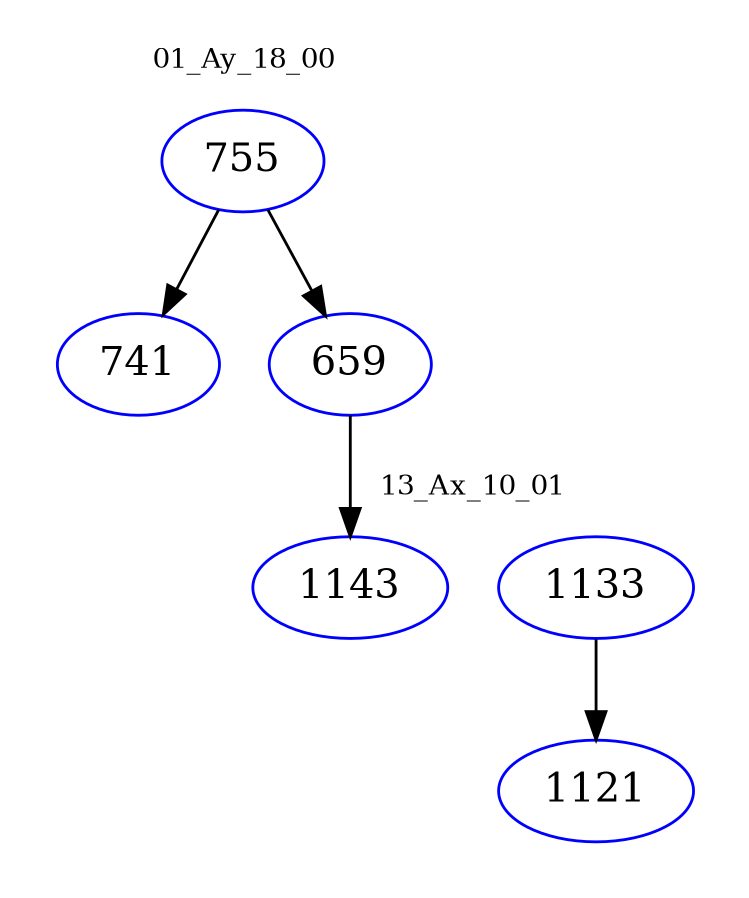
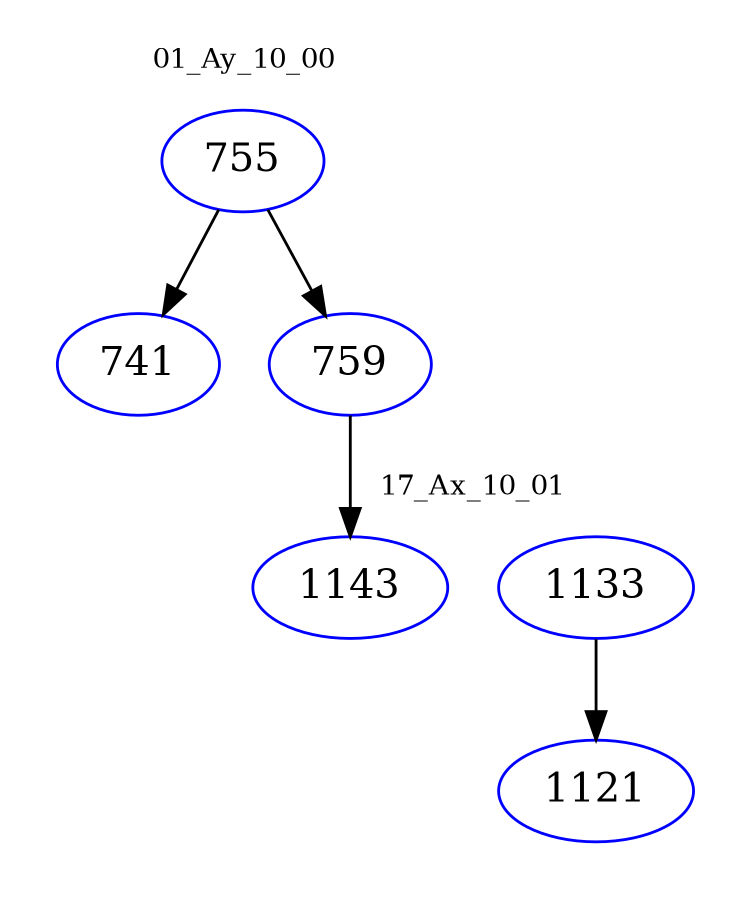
cluster "01_Ay_18_00": label "01_Ay_18_00" -> "01_Ay_10_00"
node "659": label "659" -> "759"
cluster "13_Ax_10_01": label "13_Ax_10_01" -> "17_Ax_10_01"
